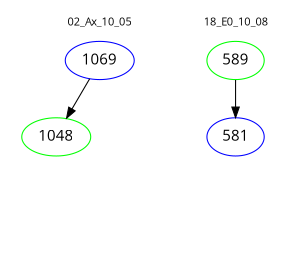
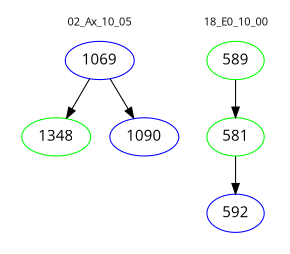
cluster "18_E0_10_08": label "18_E0_10_08" -> "18_E0_10_00"
node "1048": label "1048" -> "1348"
node "1090": added
node "581": color blue -> green
node "592": added
